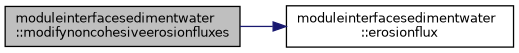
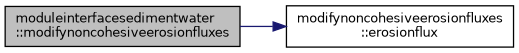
node "moduleinterfacesedimentwater ::erosionflux": label "moduleinterfacesedimentwater ::erosionflux" -> "modifynoncohesiveerosionfluxes ::erosionflux"
